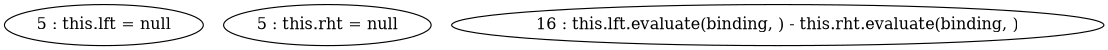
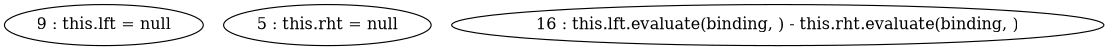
node "5 : this.lft = null": label "5 : this.lft = null" -> "9 : this.lft = null"
